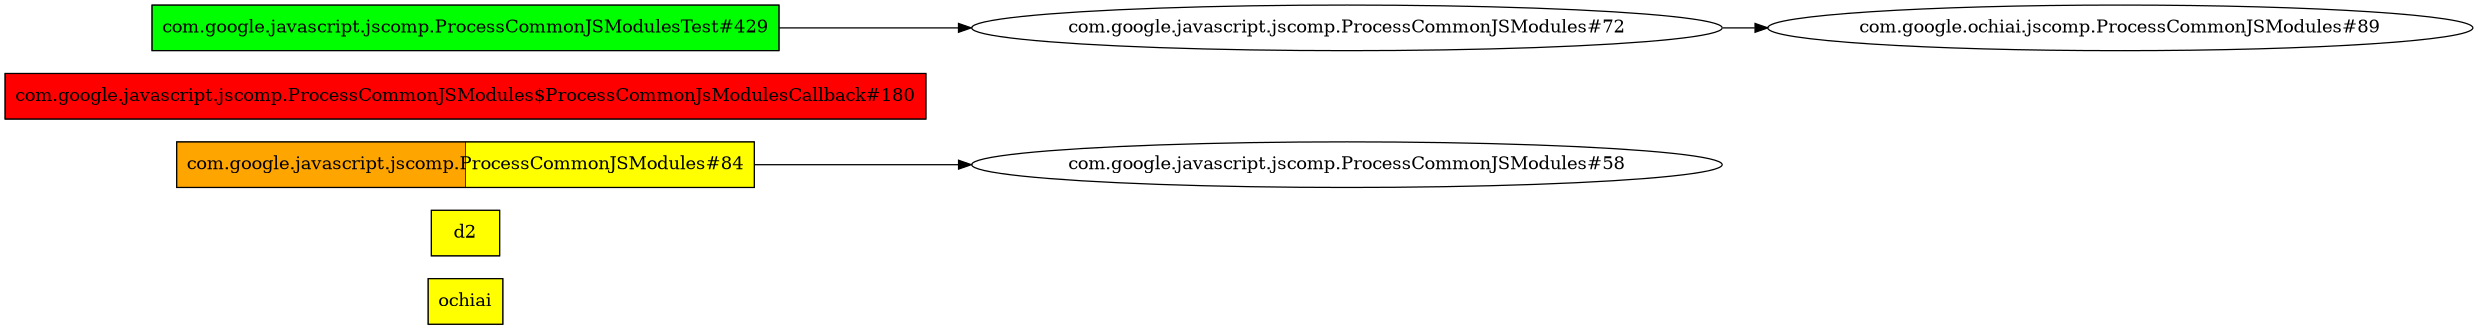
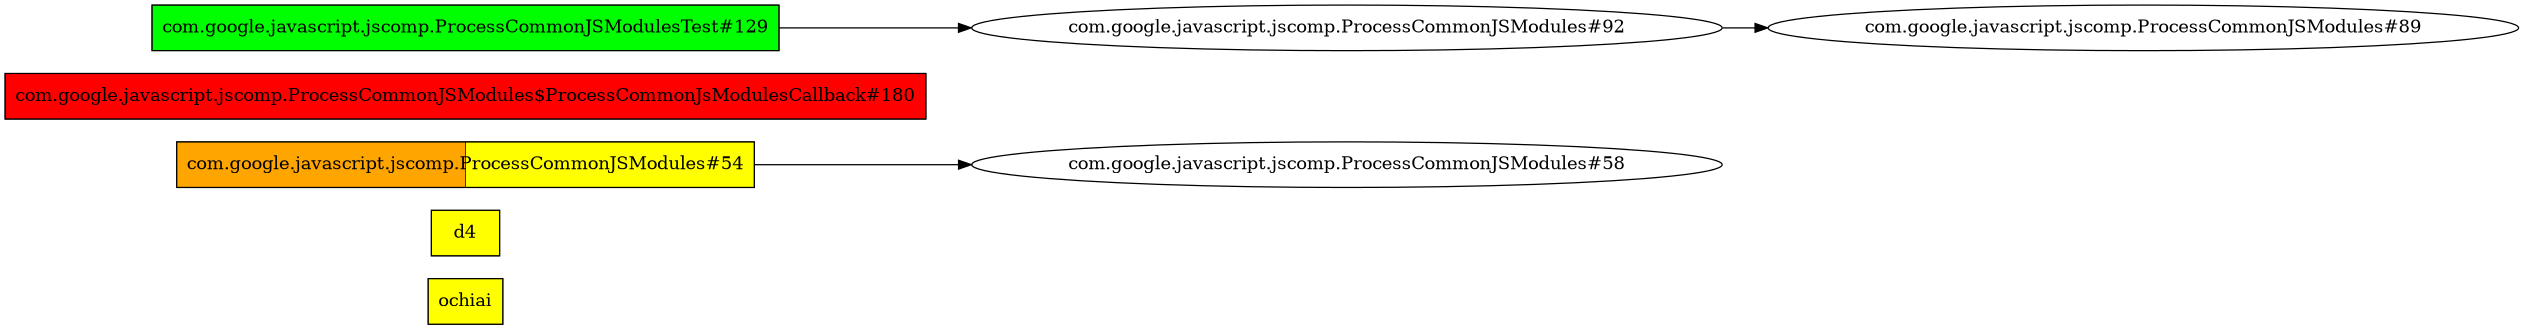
node "com.google.javascript.jscomp.ProcessCommonJSModulesTest#429": label "com.google.javascript.jscomp.ProcessCommonJSModulesTest#429" -> "com.google.javascript.jscomp.ProcessCommonJSModulesTest#129"
node "com.google.javascript.jscomp.ProcessCommonJSModules#72": label "com.google.javascript.jscomp.ProcessCommonJSModules#72" -> "com.google.javascript.jscomp.ProcessCommonJSModules#92"
node "com.google.ochiai.jscomp.ProcessCommonJSModules#89": label "com.google.ochiai.jscomp.ProcessCommonJSModules#89" -> "com.google.javascript.jscomp.ProcessCommonJSModules#89"
node "com.google.javascript.jscomp.ProcessCommonJSModules#84": label "com.google.javascript.jscomp.ProcessCommonJSModules#84" -> "com.google.javascript.jscomp.ProcessCommonJSModules#54"
node "d2": label "d2" -> "d4"
